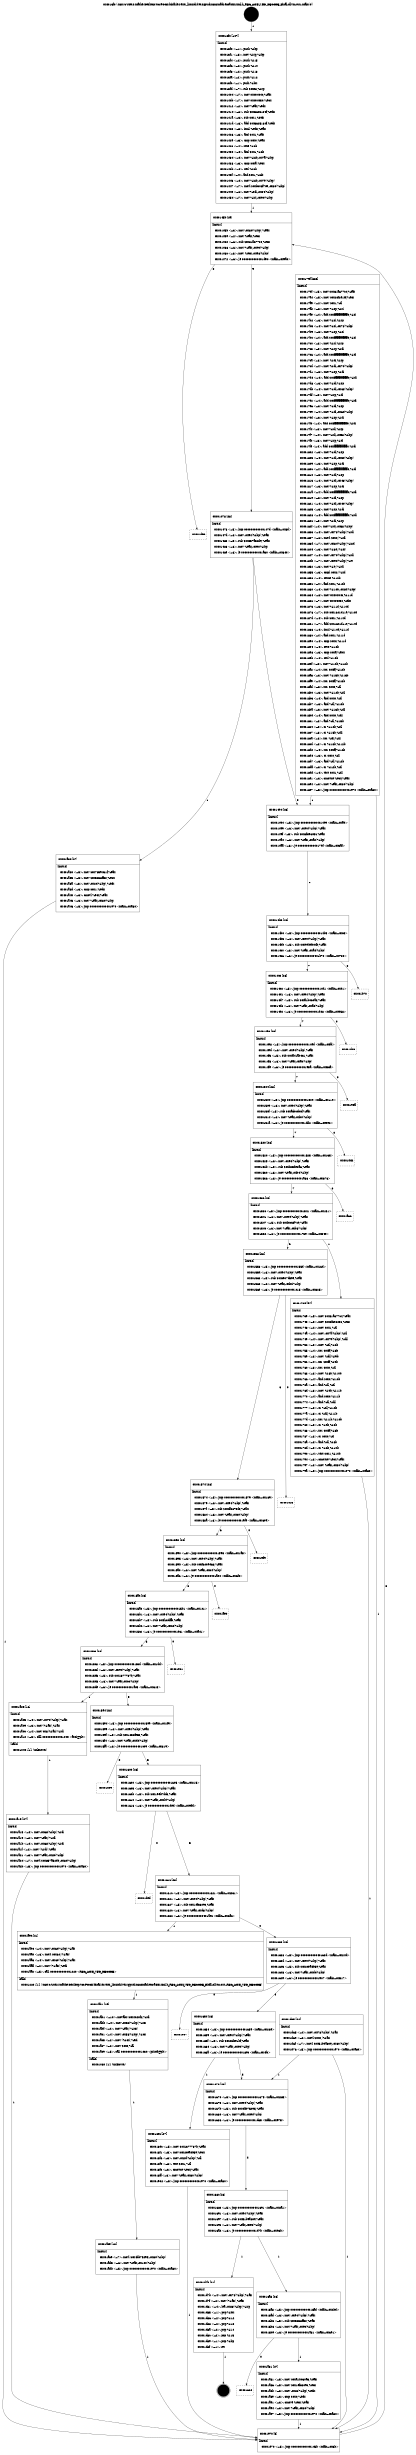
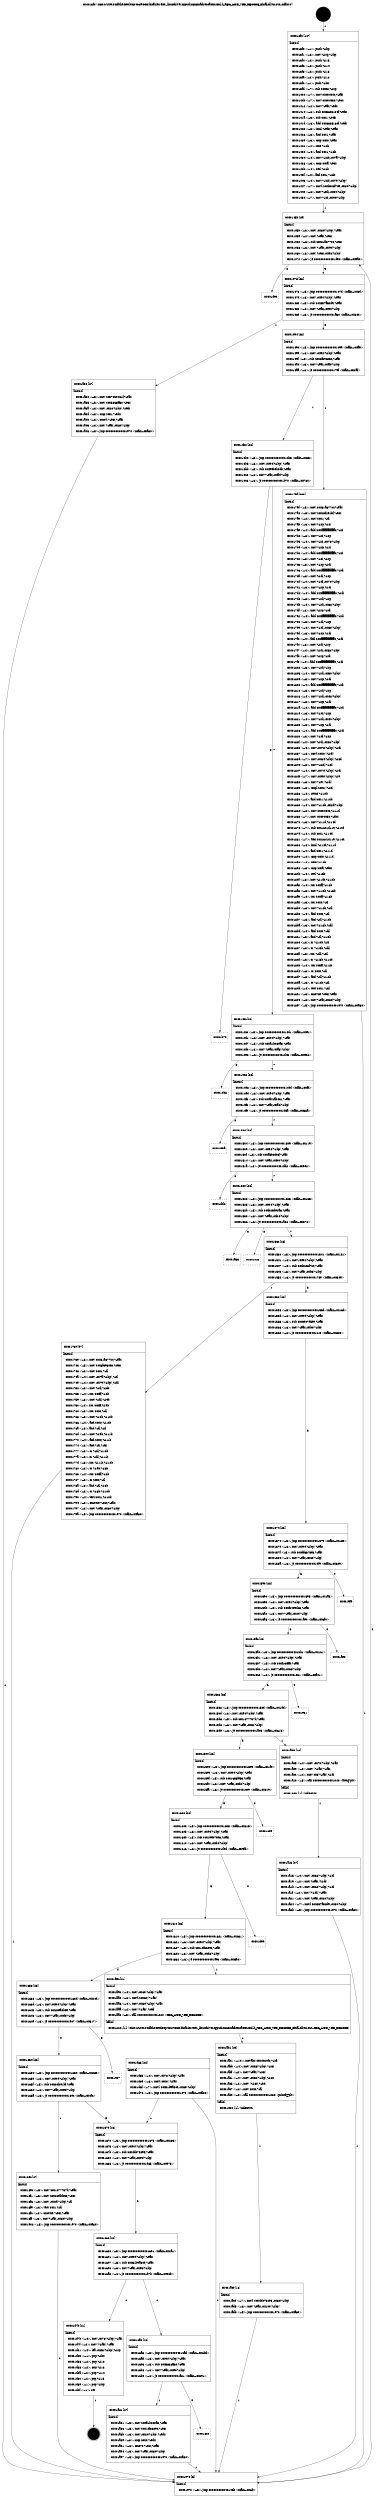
edge "0x40179f [333]" -> "0x401494 [28]": reversed
edge "0x401558 [28]" -> "0x401c15": now "0x401520 [28]" -> "0x401c15"
